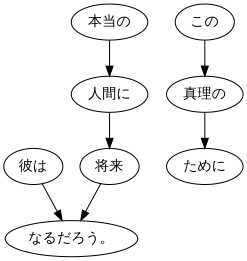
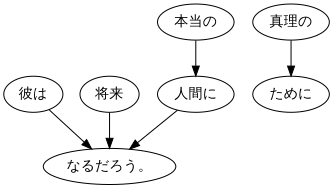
node "この": removed
edge "人間に" -> "将来": now "人間に" -> "なるだろう。"
